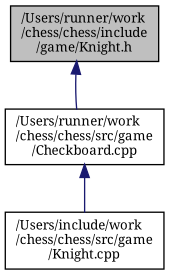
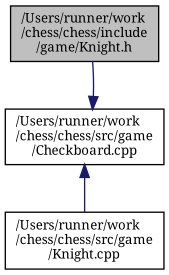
edge "/Users/runner/work /chess/chess/src/game /Checkboard.cpp" -> "/Users/runner/work /chess/chess/include /game/Knight.h": reversed
node "/Users/include/work /chess/chess/src/game /Knight.cpp": label "/Users/include/work /chess/chess/src/game /Knight.cpp" -> "/Users/runner/work /chess/chess/src/game /Knight.cpp"
